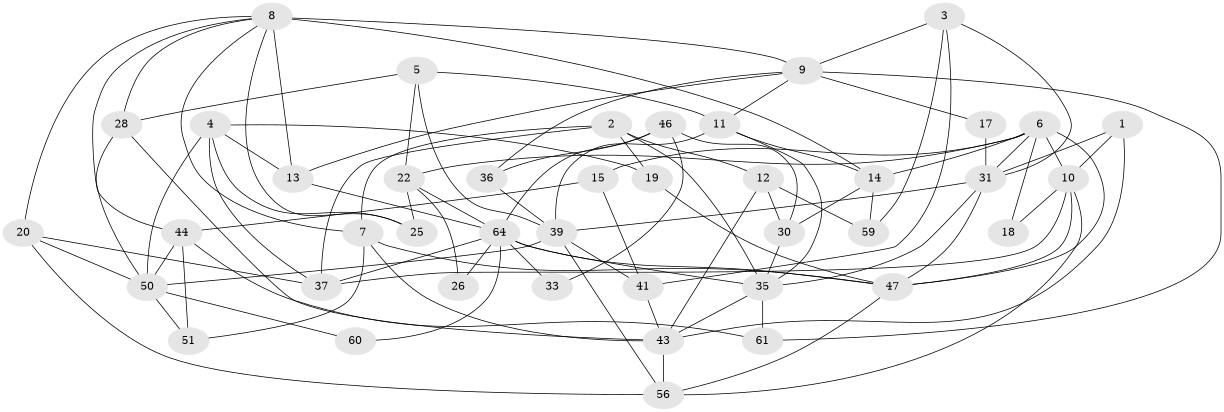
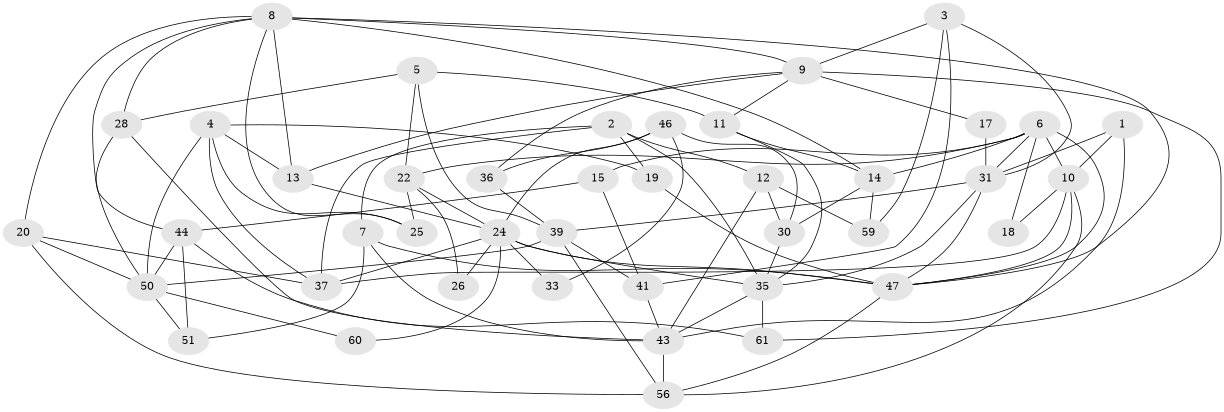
edge "11" -- "39": removed
edge "8" -- "7": now "8" -- "47"
node "64": label "64" -> "24"
